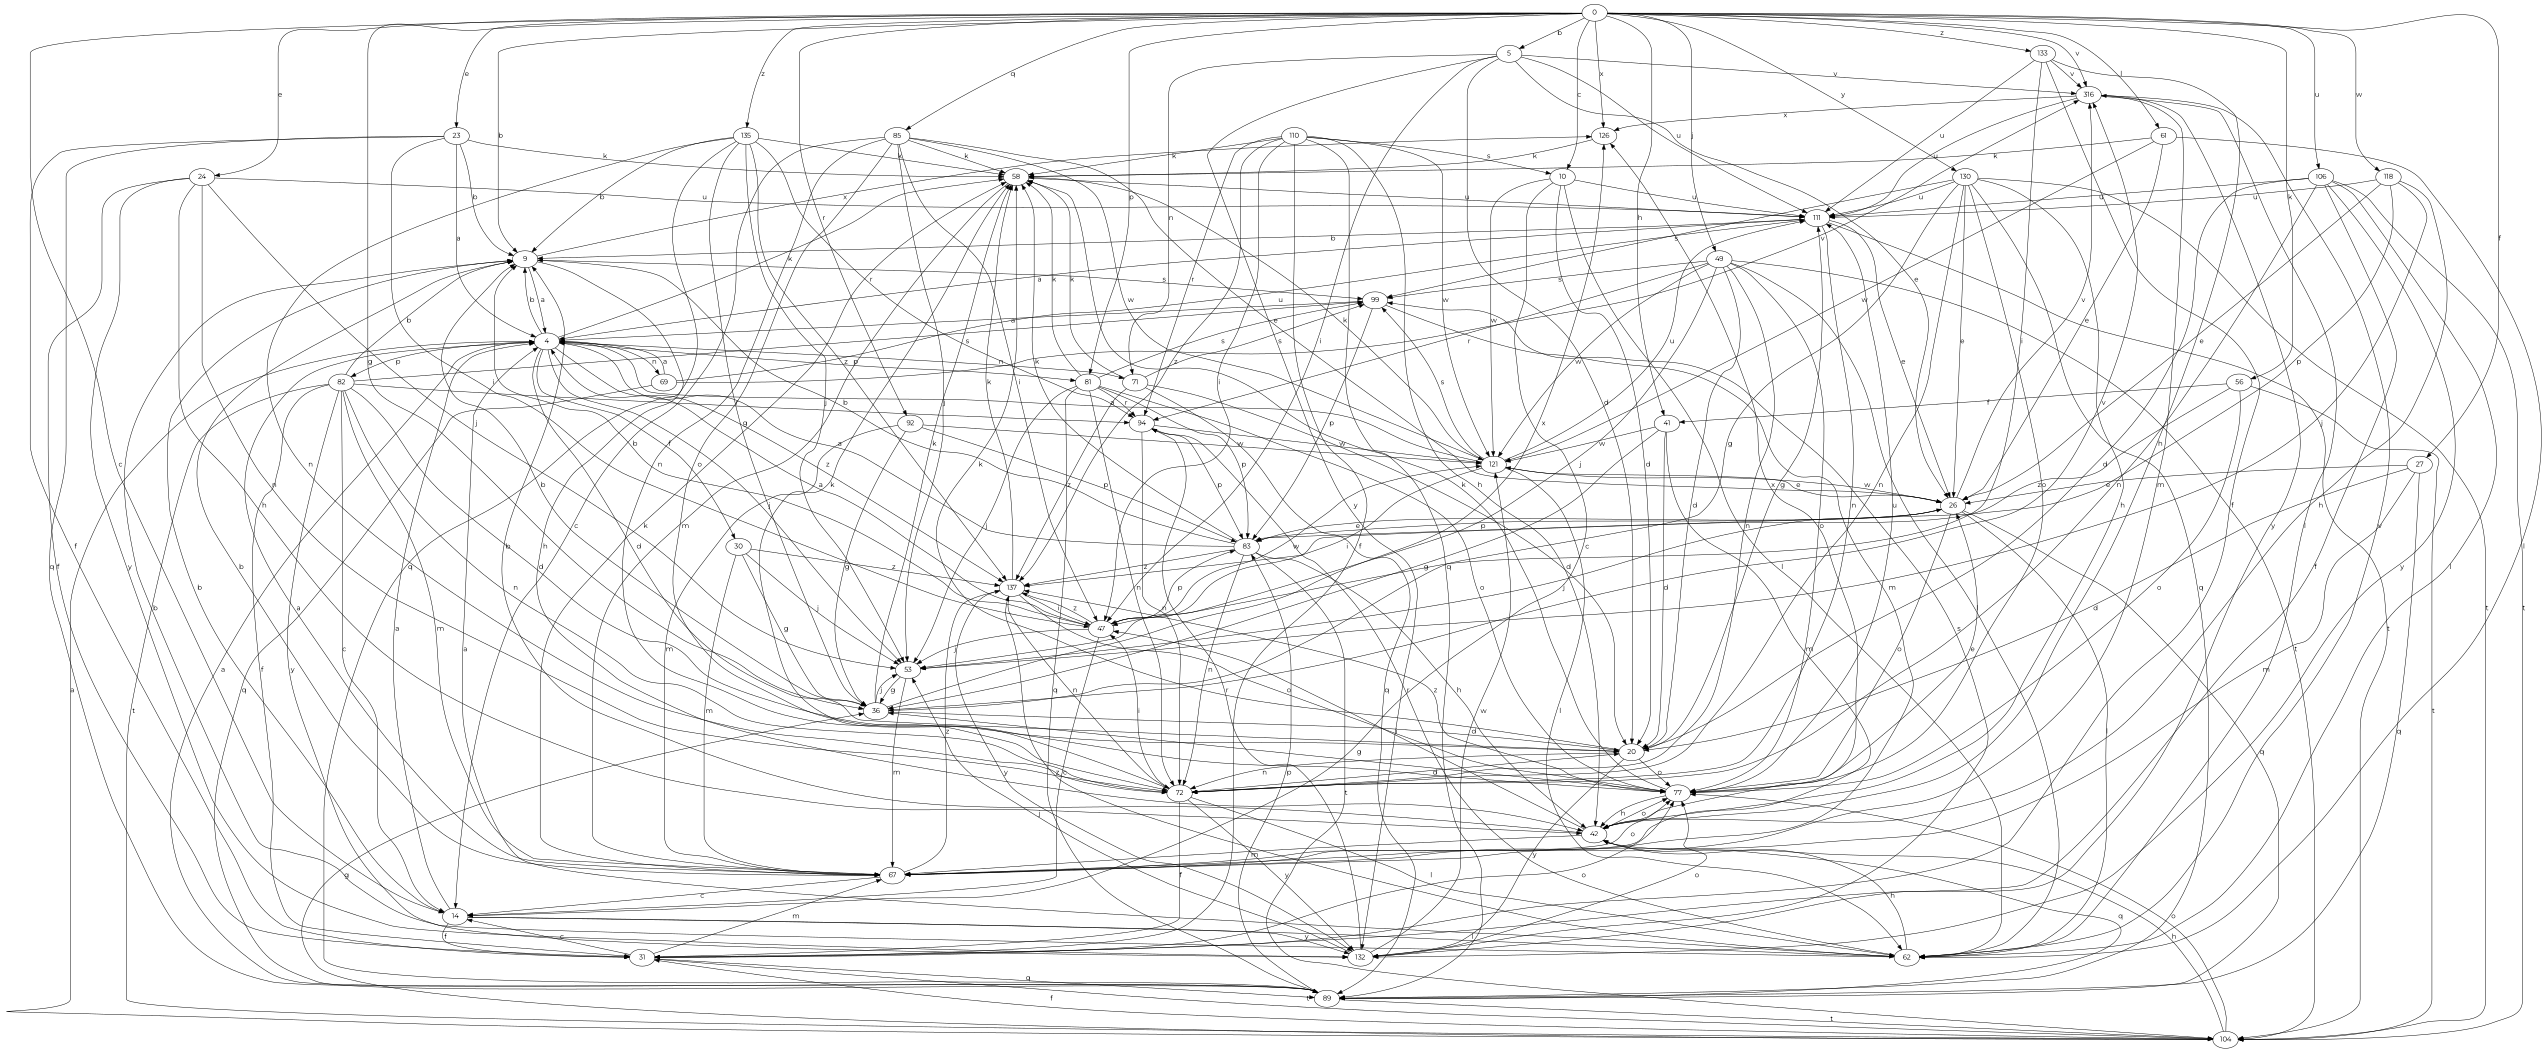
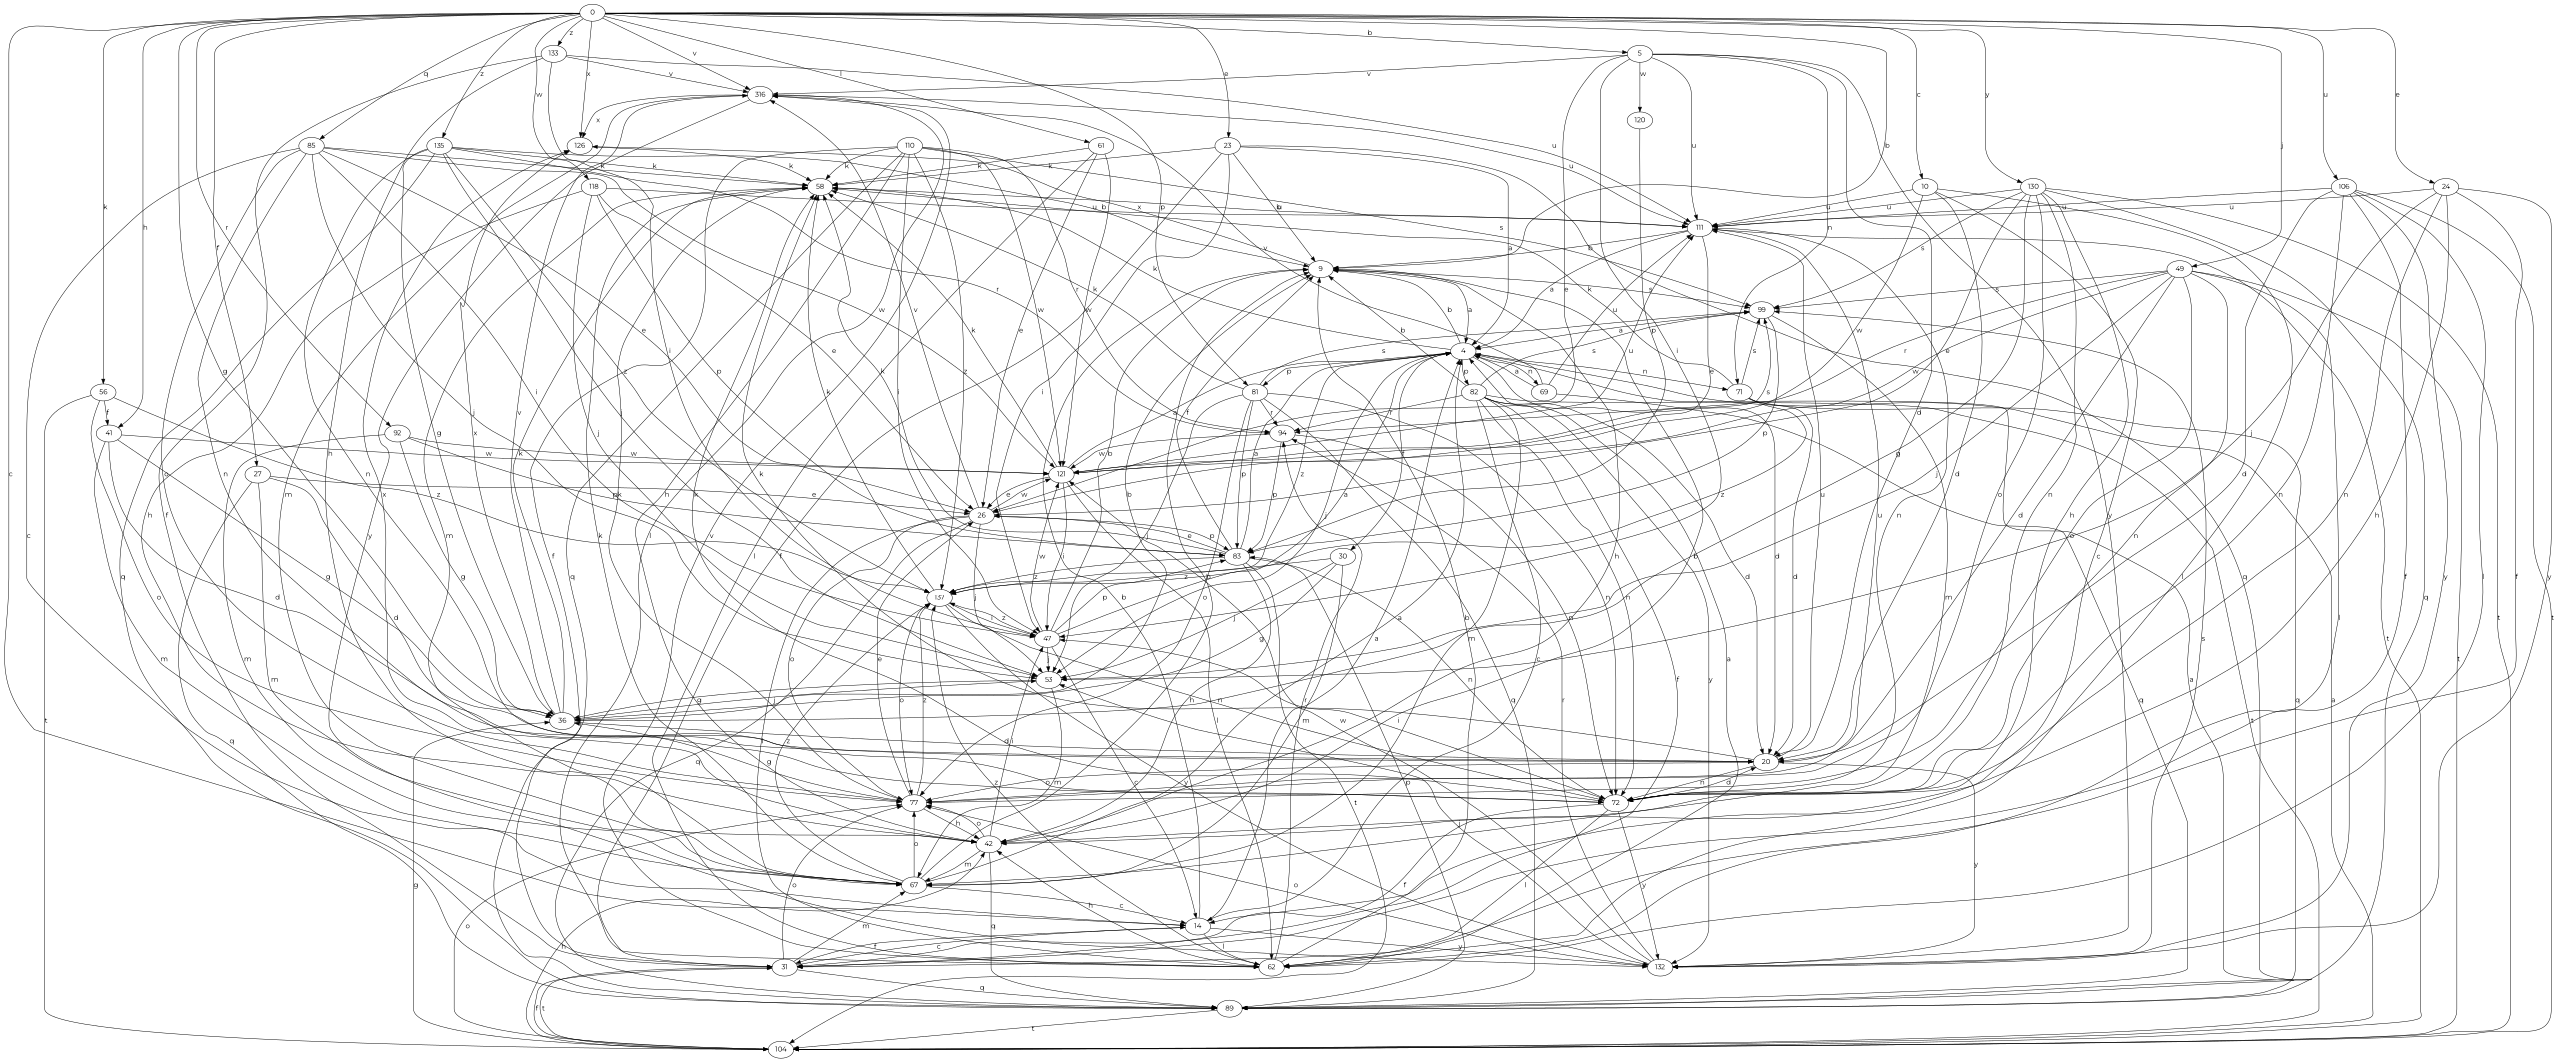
node "120": added
edge "110" -> "10": now "110" -> "99"
edge "83" -> "9": label "b" -> "f"
edge "20" -> "111": label "g" -> "u"
